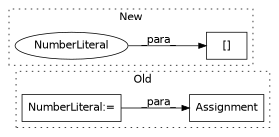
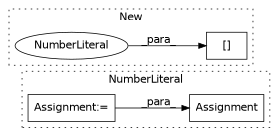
cluster "Old": label "Old" -> "NumberLiteral"
node "NumberLiteral:=": label "NumberLiteral:=" -> "Assignment:="
